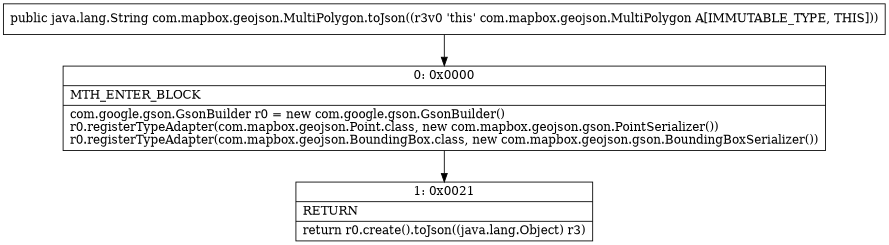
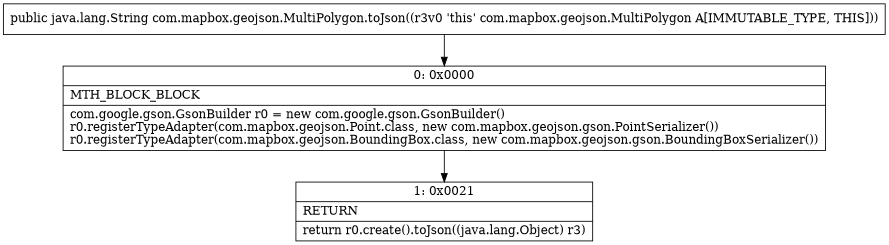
node "0: 0x0000": text "MTH_ENTER_BLOCK" -> "MTH_BLOCK_BLOCK"
